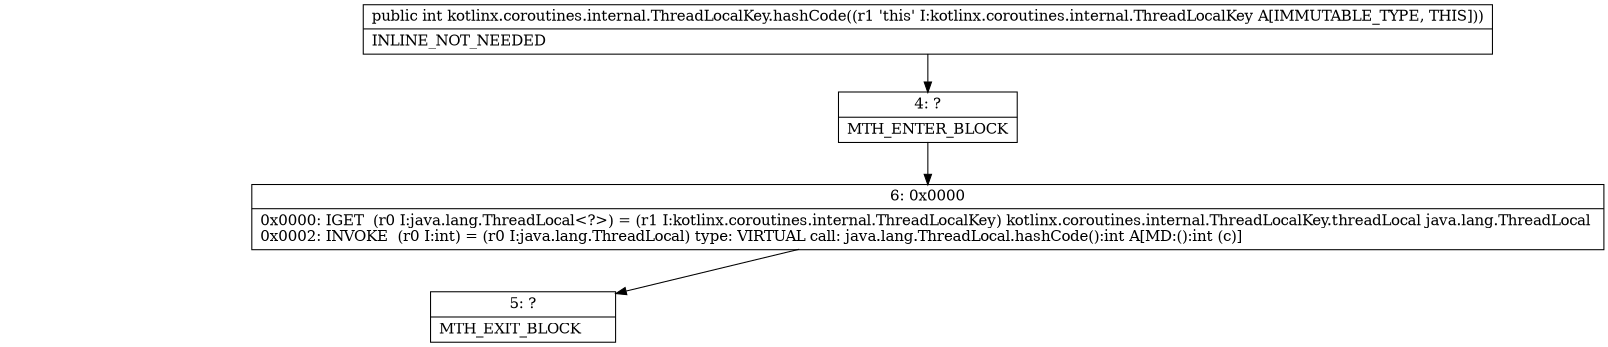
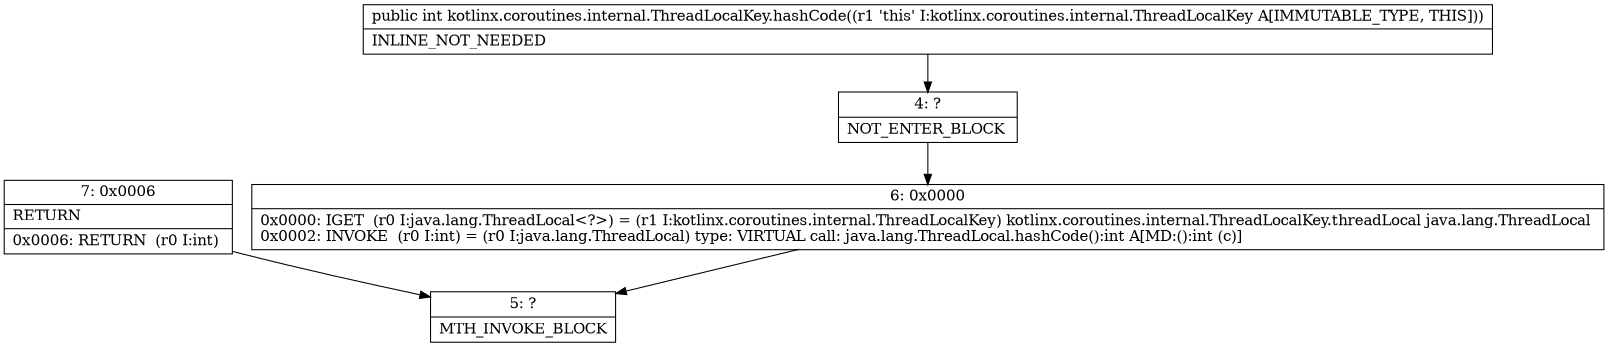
node "4: ?": text "MTH_ENTER_BLOCK" -> "NOT_ENTER_BLOCK"
node "7: 0x0006": added
node "5: ?": text "MTH_EXIT_BLOCK" -> "MTH_INVOKE_BLOCK"
